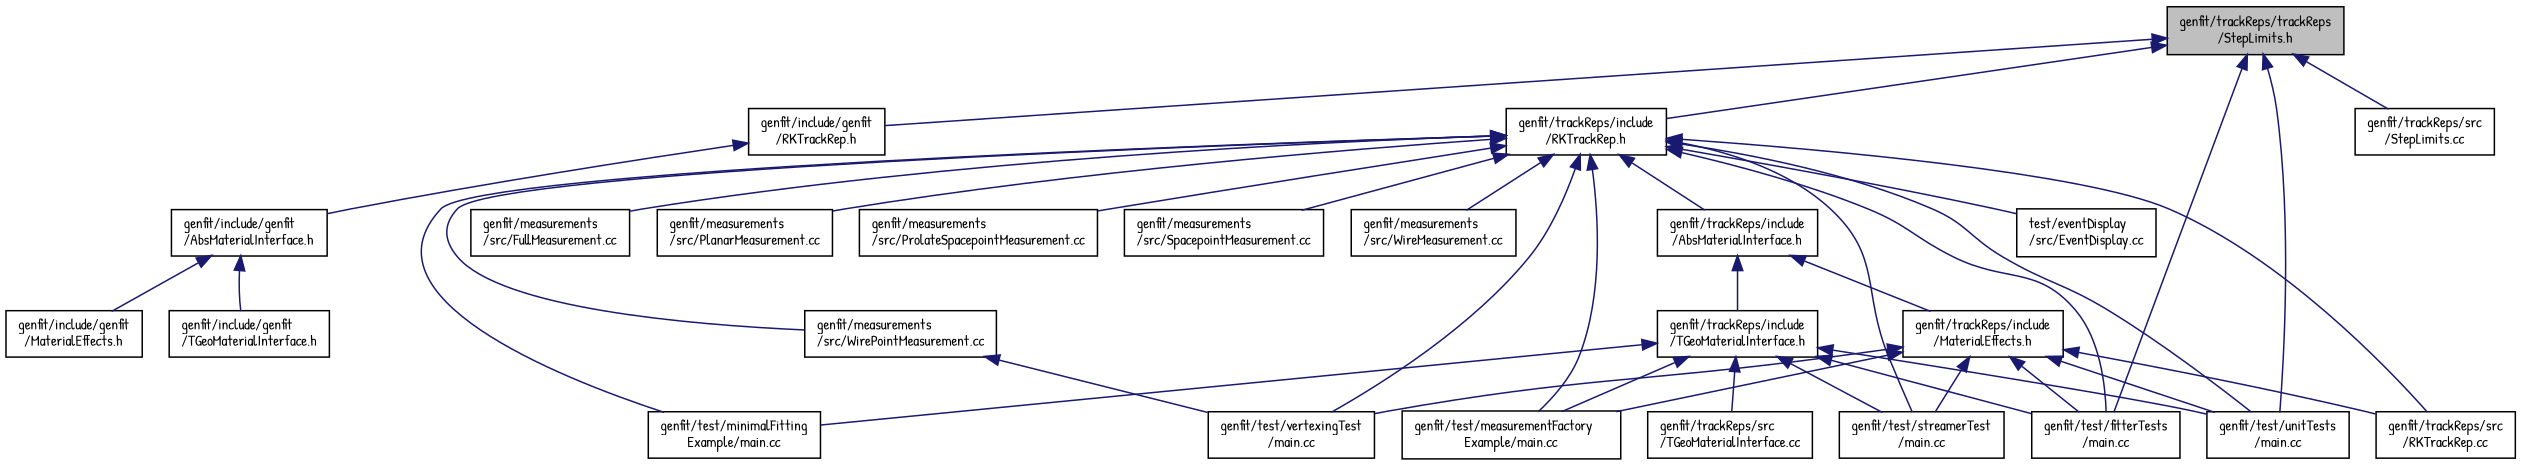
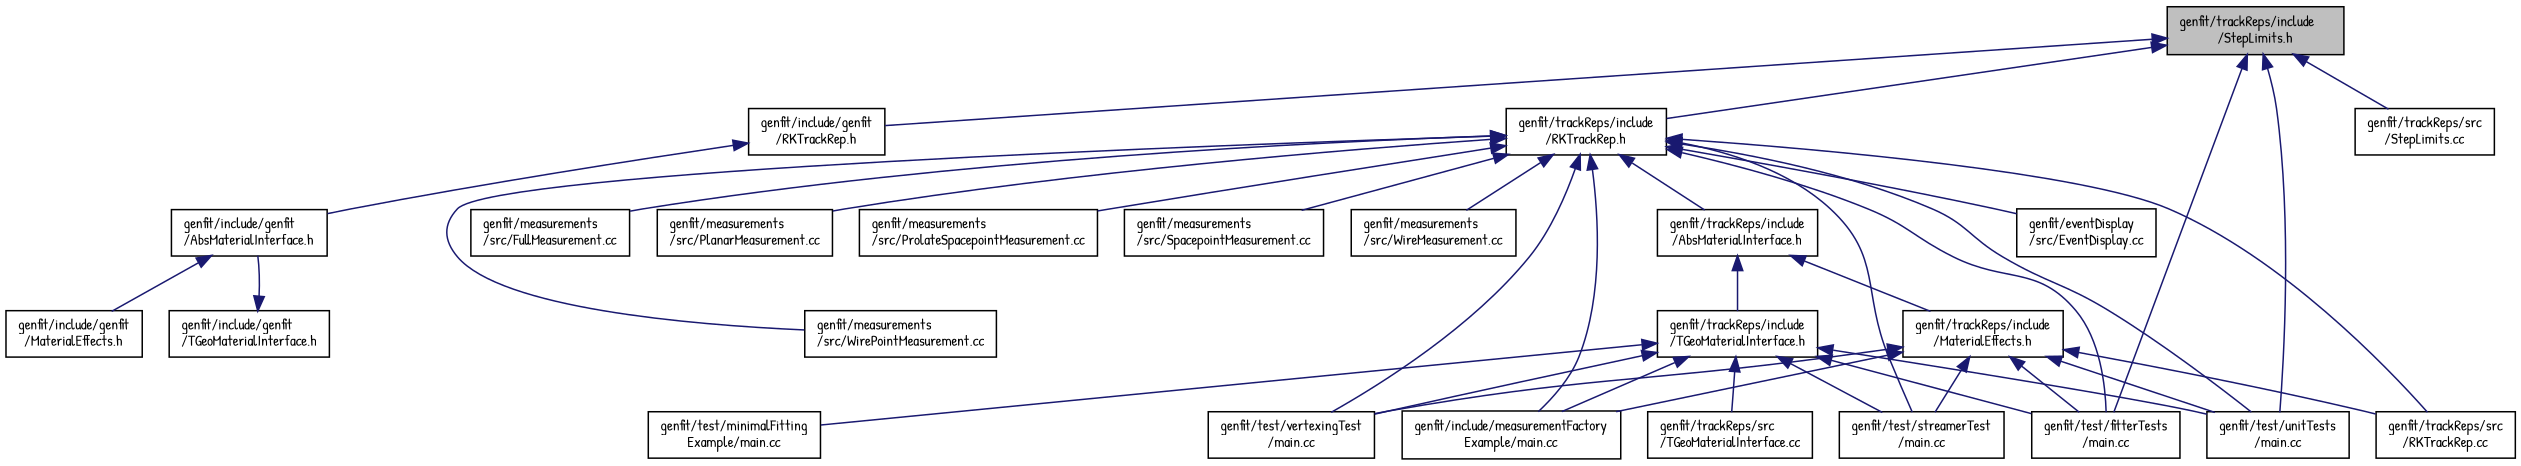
node "genfit/trackReps/trackReps /StepLimits.h": label "genfit/trackReps/trackReps /StepLimits.h" -> "genfit/trackReps/include /StepLimits.h"
edge "genfit/test/minimalFitting Example/main.cc" -> "genfit/trackReps/include /RKTrackRep.h": removed
node "test/eventDisplay /src/EventDisplay.cc": label "test/eventDisplay /src/EventDisplay.cc" -> "genfit/eventDisplay /src/EventDisplay.cc"
edge "genfit/include/genfit /TGeoMaterialInterface.h" -> "genfit/include/genfit /AbsMaterialInterface.h": reversed
edge "genfit/test/vertexingTest /main.cc" -> "genfit/measurements /src/WirePointMeasurement.cc": now "genfit/test/vertexingTest /main.cc" -> "genfit/trackReps/include /TGeoMaterialInterface.h"
node "genfit/test/measurementFactory Example/main.cc": label "genfit/test/measurementFactory Example/main.cc" -> "genfit/include/measurementFactory Example/main.cc"
